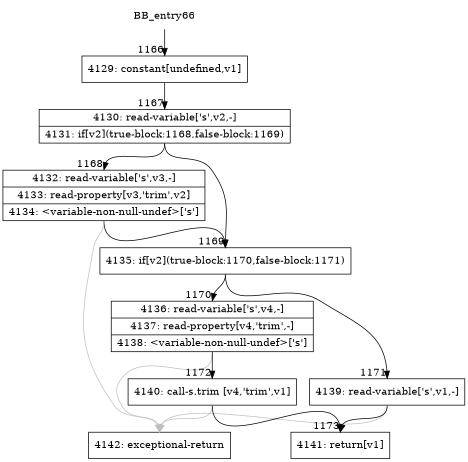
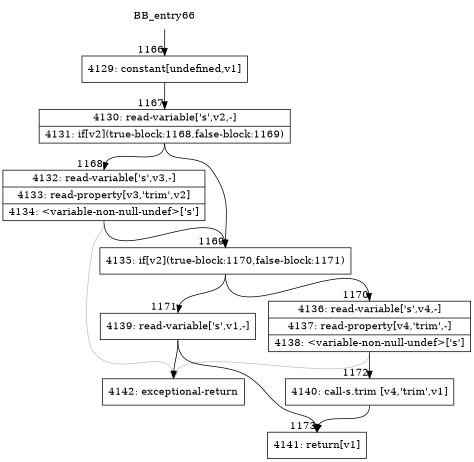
edge "4140: call-s.trim [v4,'trim',v1]" -> "4142: exceptional-return": removed
edge "4139: read-variable['s',v1,-]" -> "4142: exceptional-return": color gray -> black
